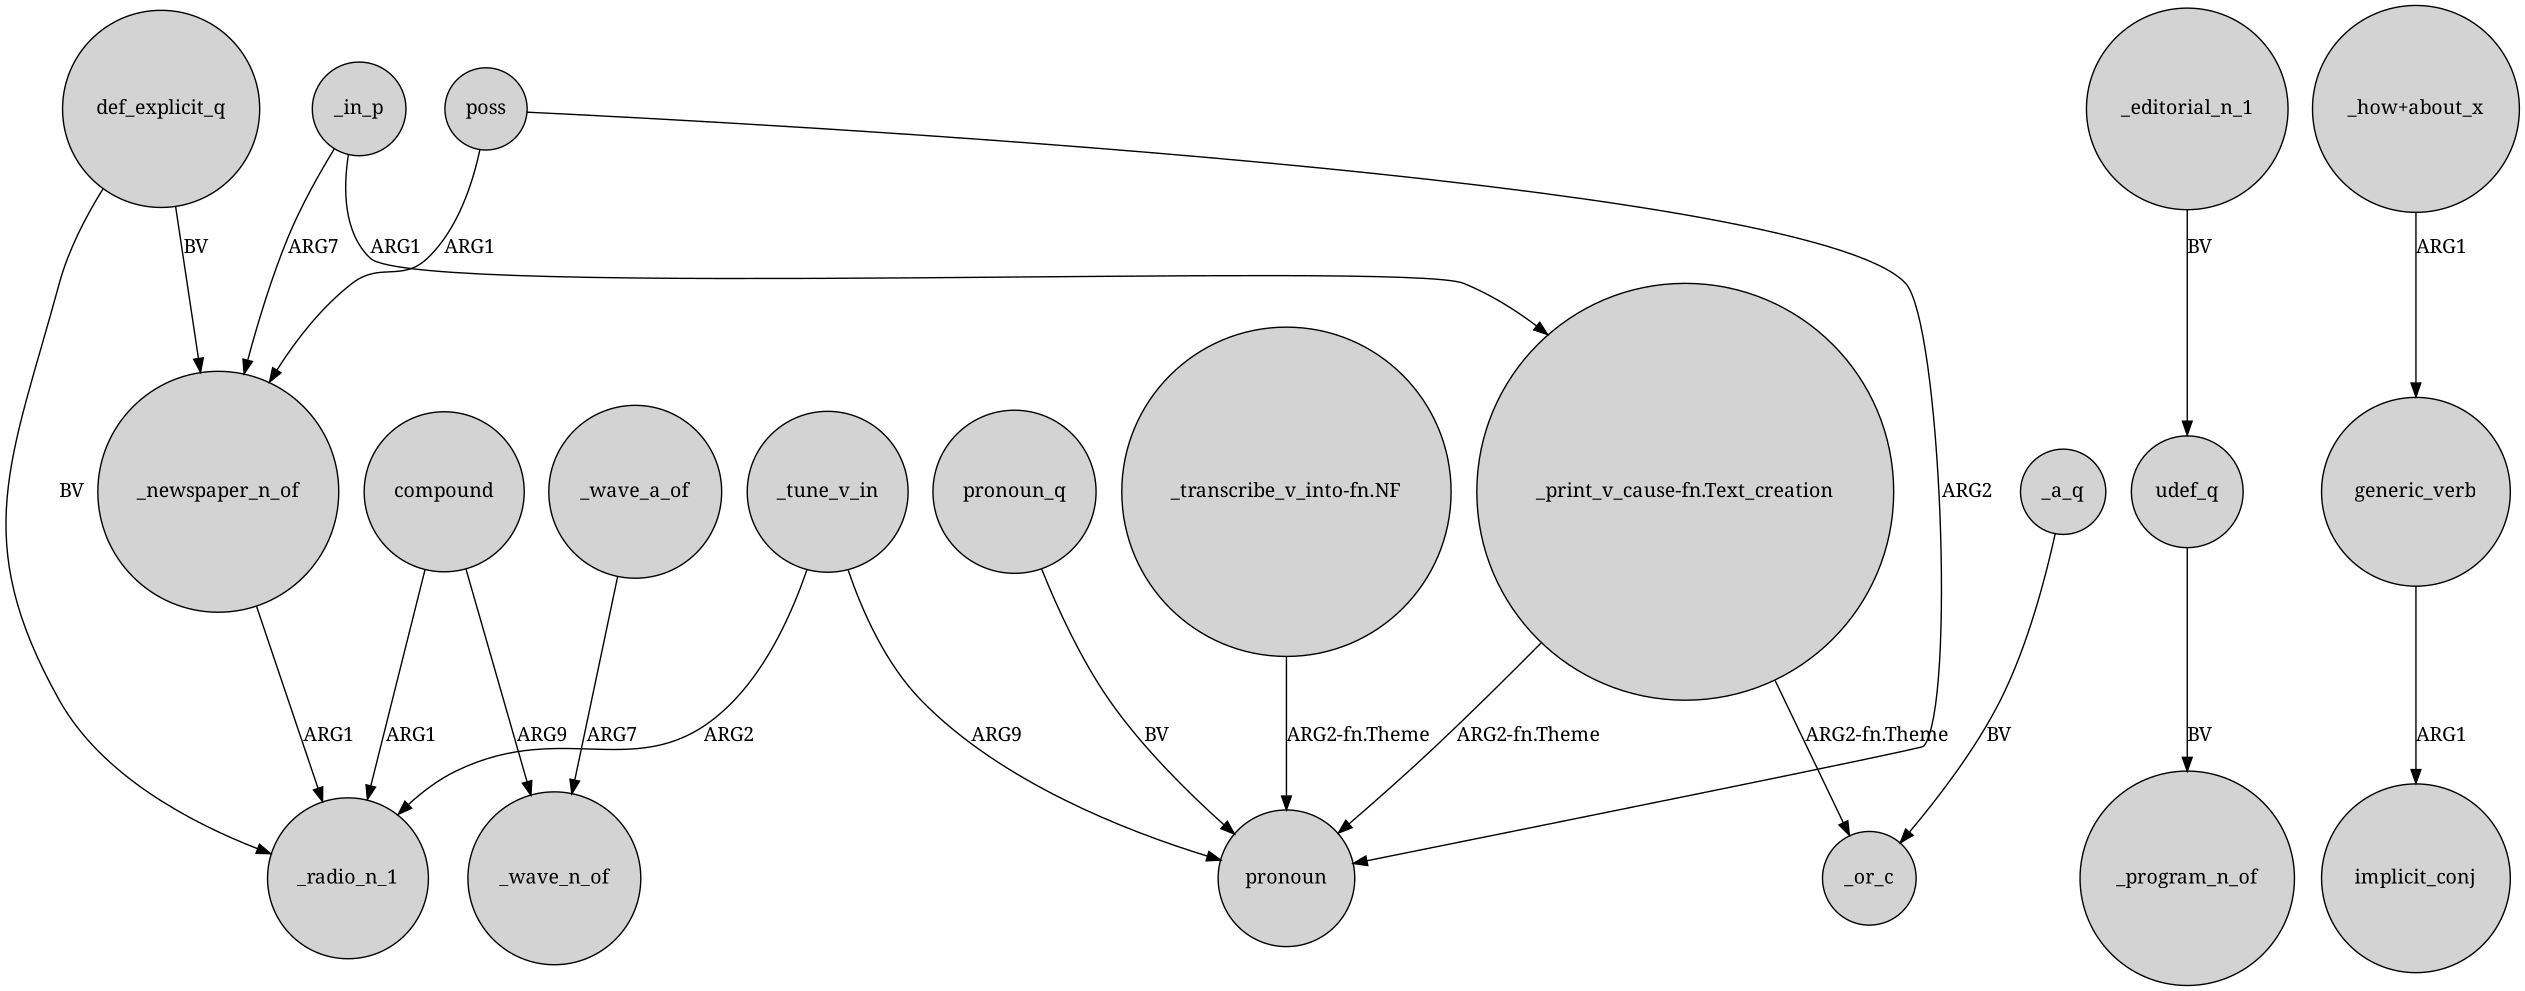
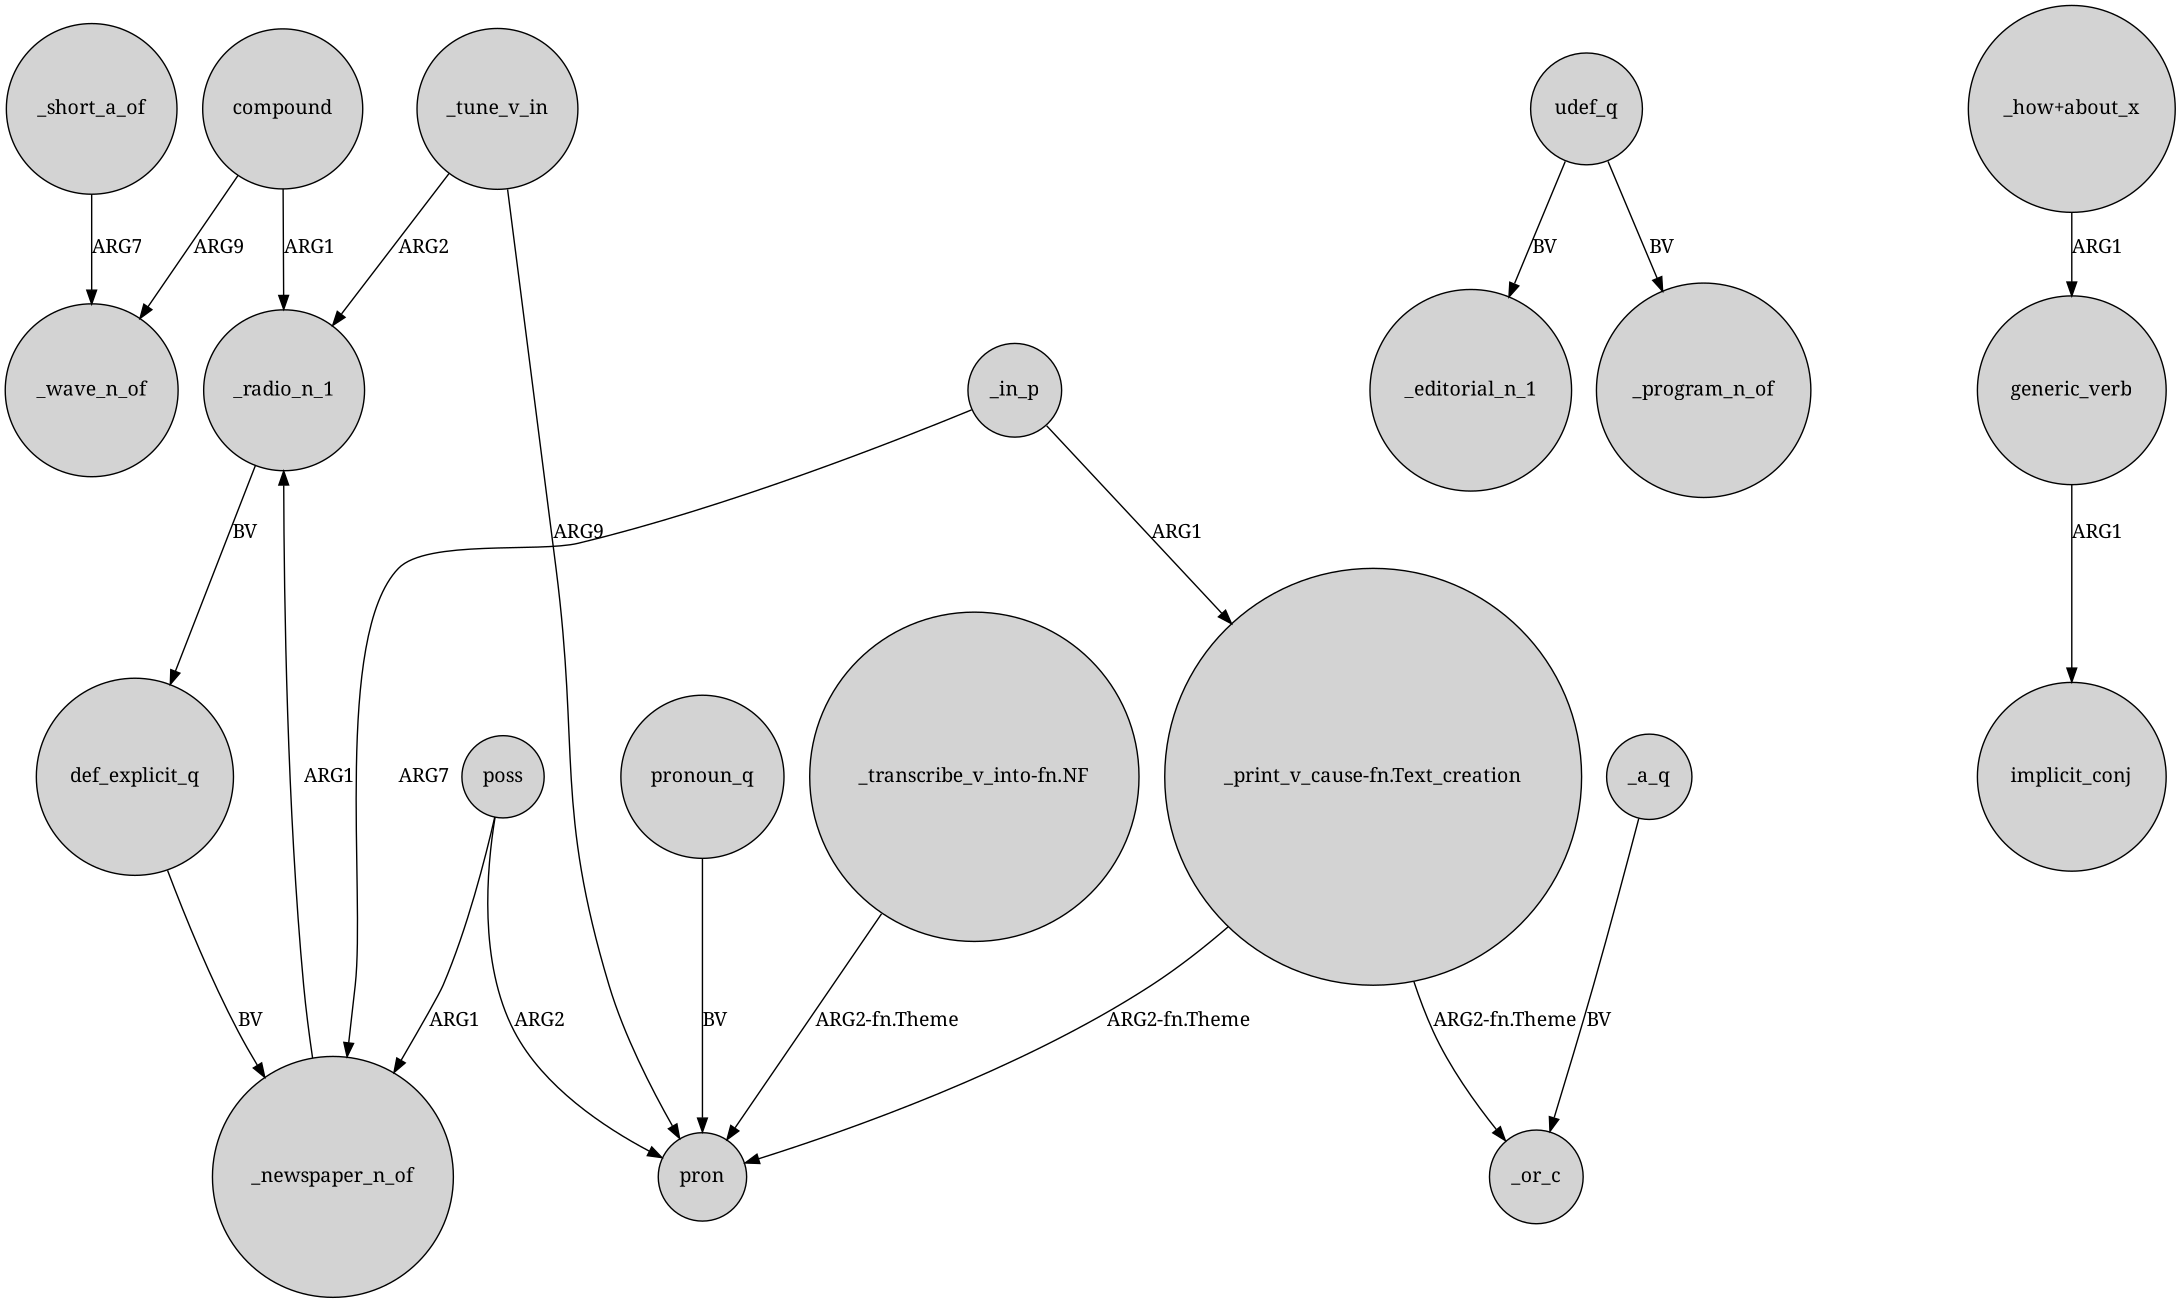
edge "_editorial_n_1" -> "udef_q": reversed
node "_wave_a_of": label "_wave_a_of" -> "_short_a_of"
edge "def_explicit_q" -> "_radio_n_1": reversed
node "pronoun": label "pronoun" -> "pron"
